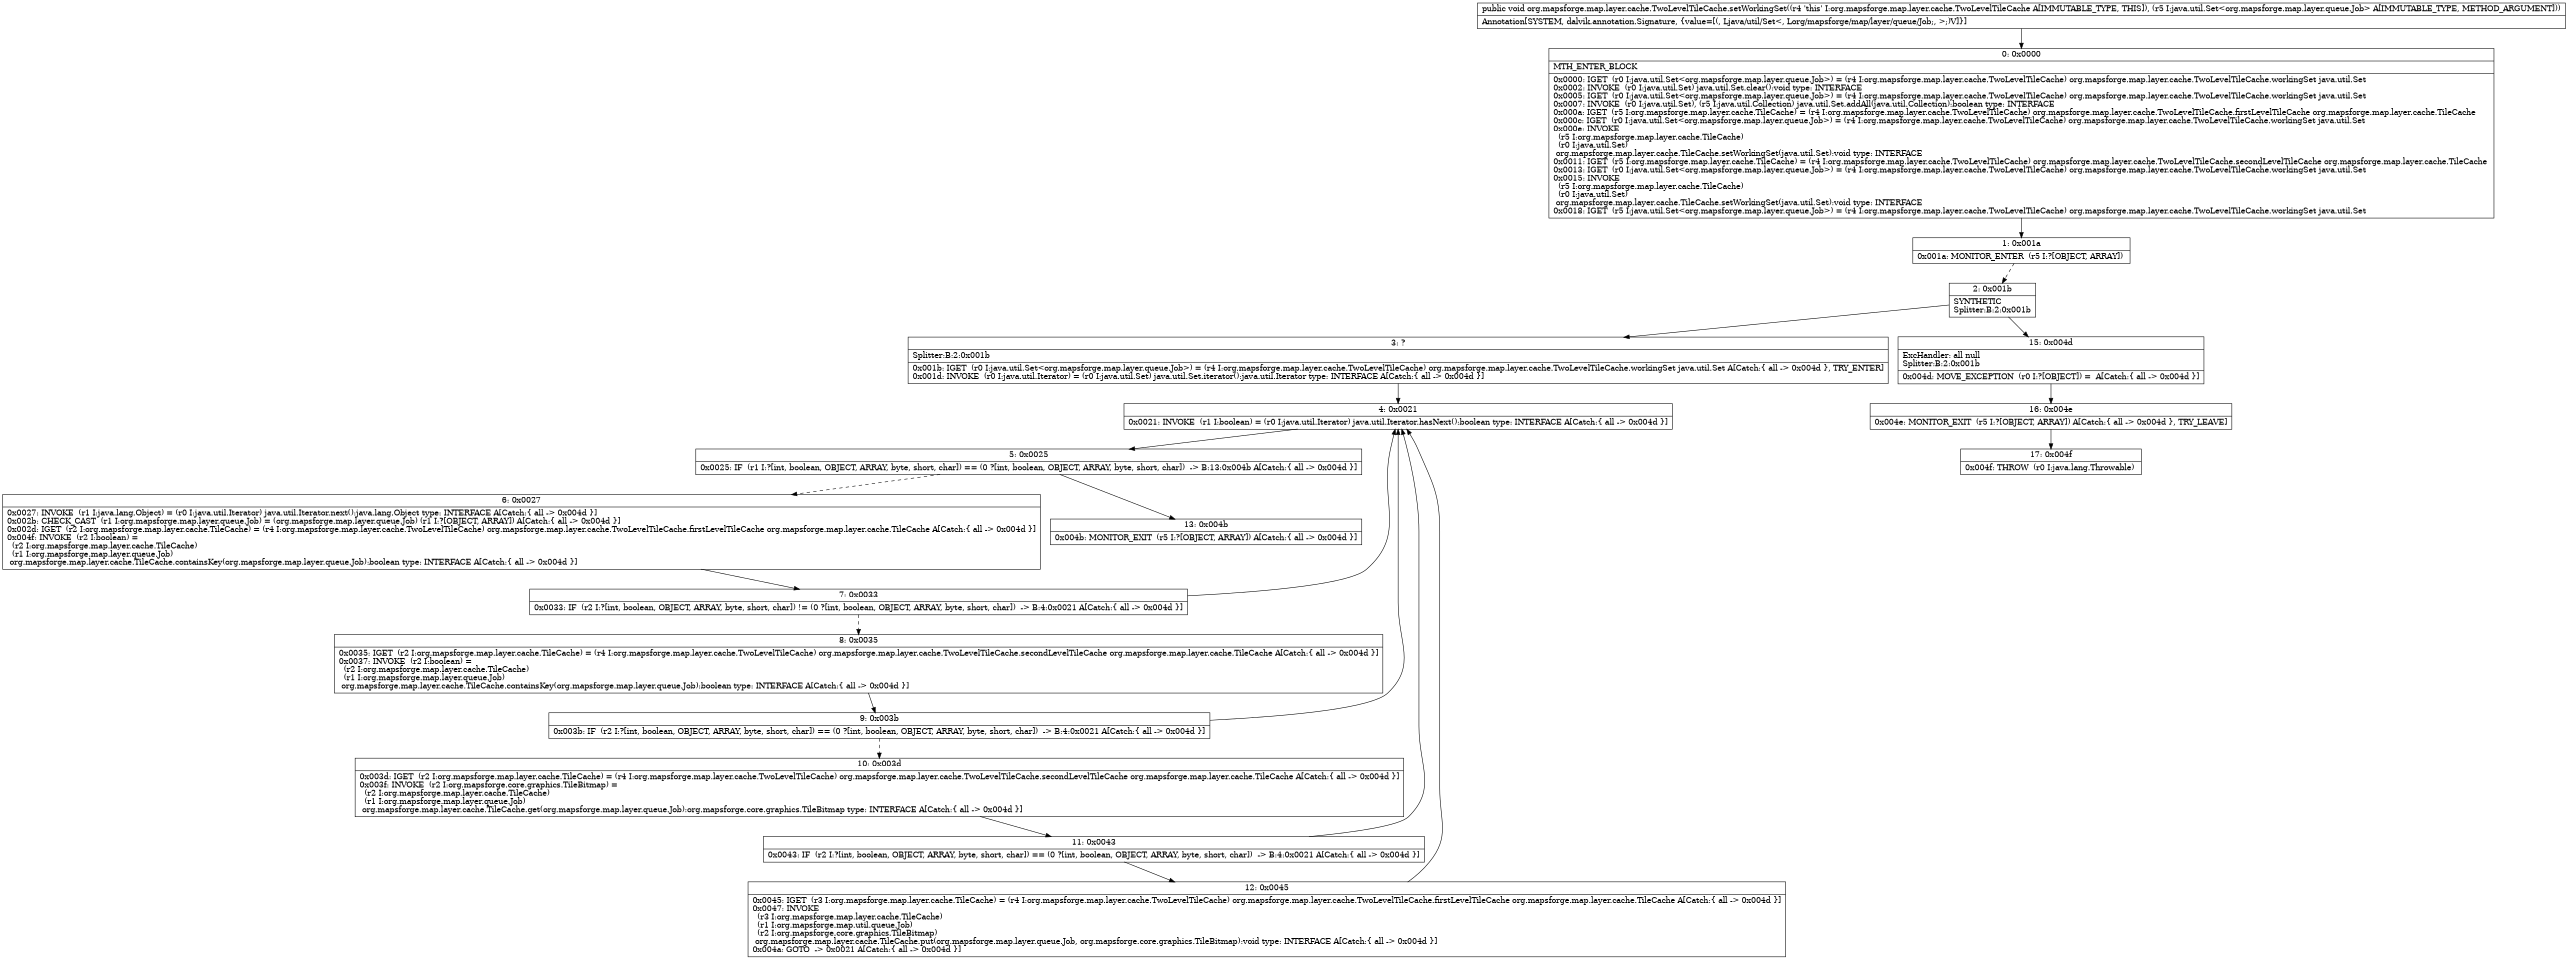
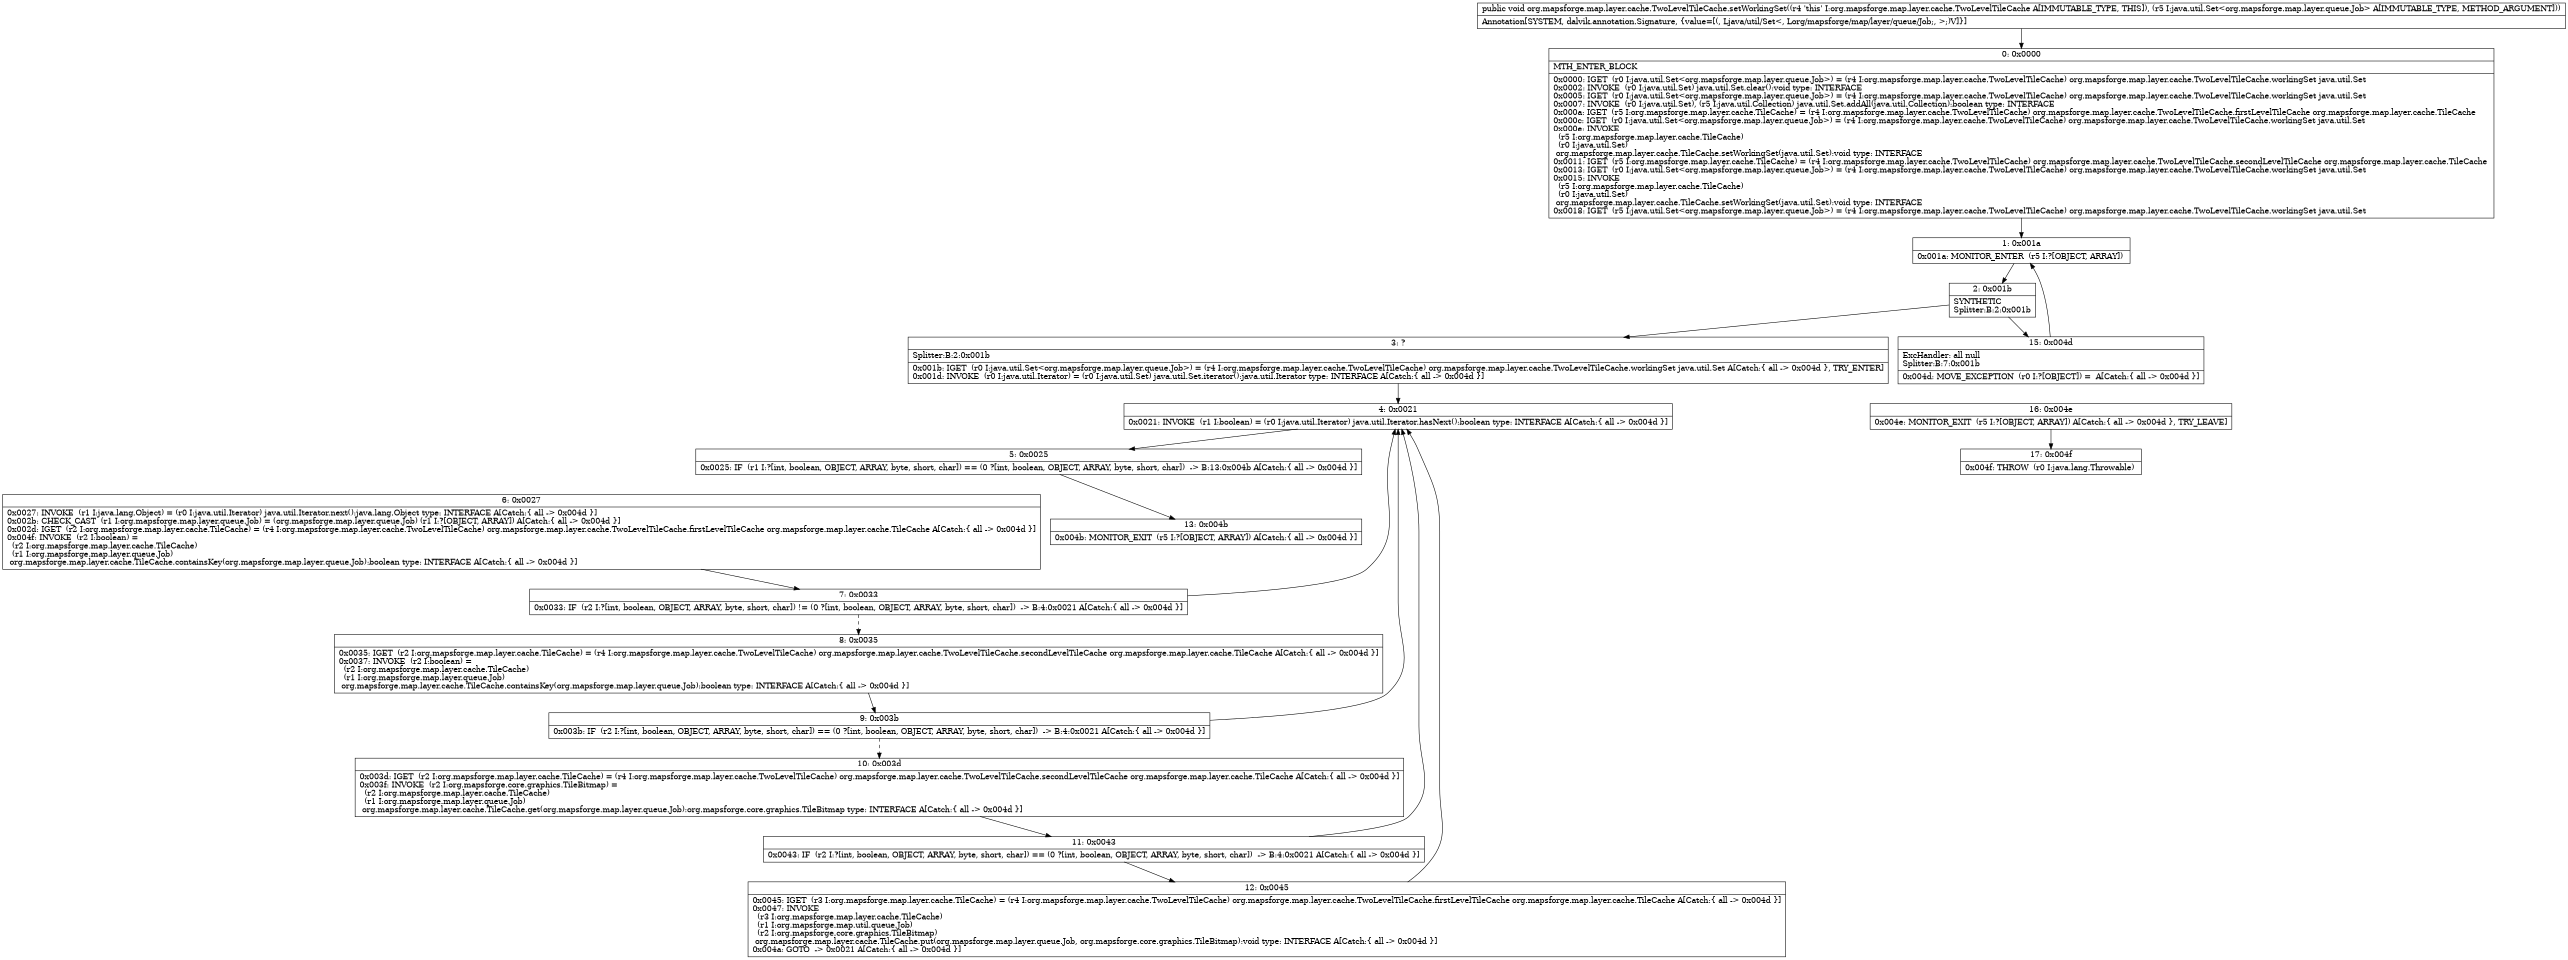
edge "1: 0x001a" -> "2: 0x001b": style dashed -> solid
node "15: 0x004d": text "Splitter:B:2:0x001b" -> "Splitter:B:7:0x001b"
edge "15: 0x004d" -> "16: 0x004e": now "15: 0x004d" -> "1: 0x001a"
edge "5: 0x0025" -> "6: 0x0027": removed
